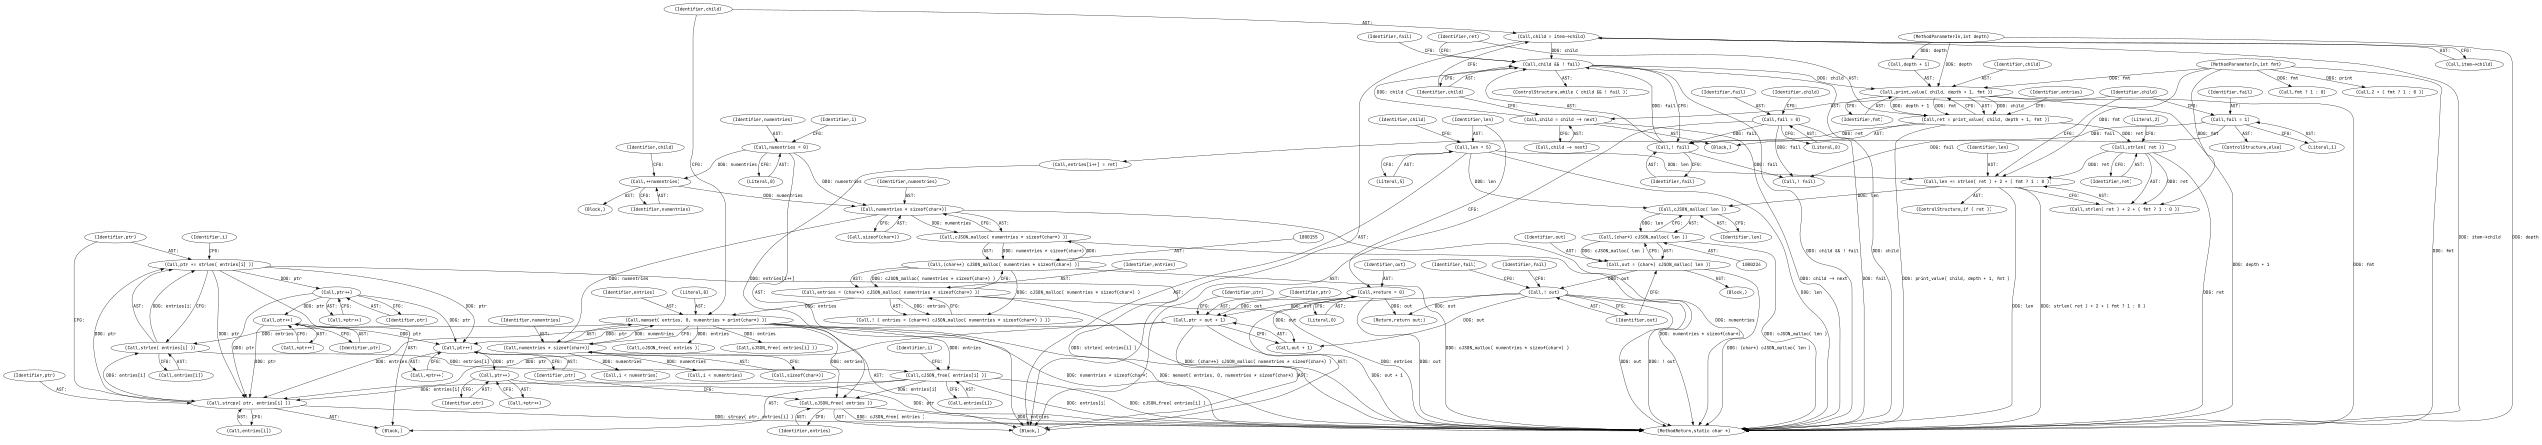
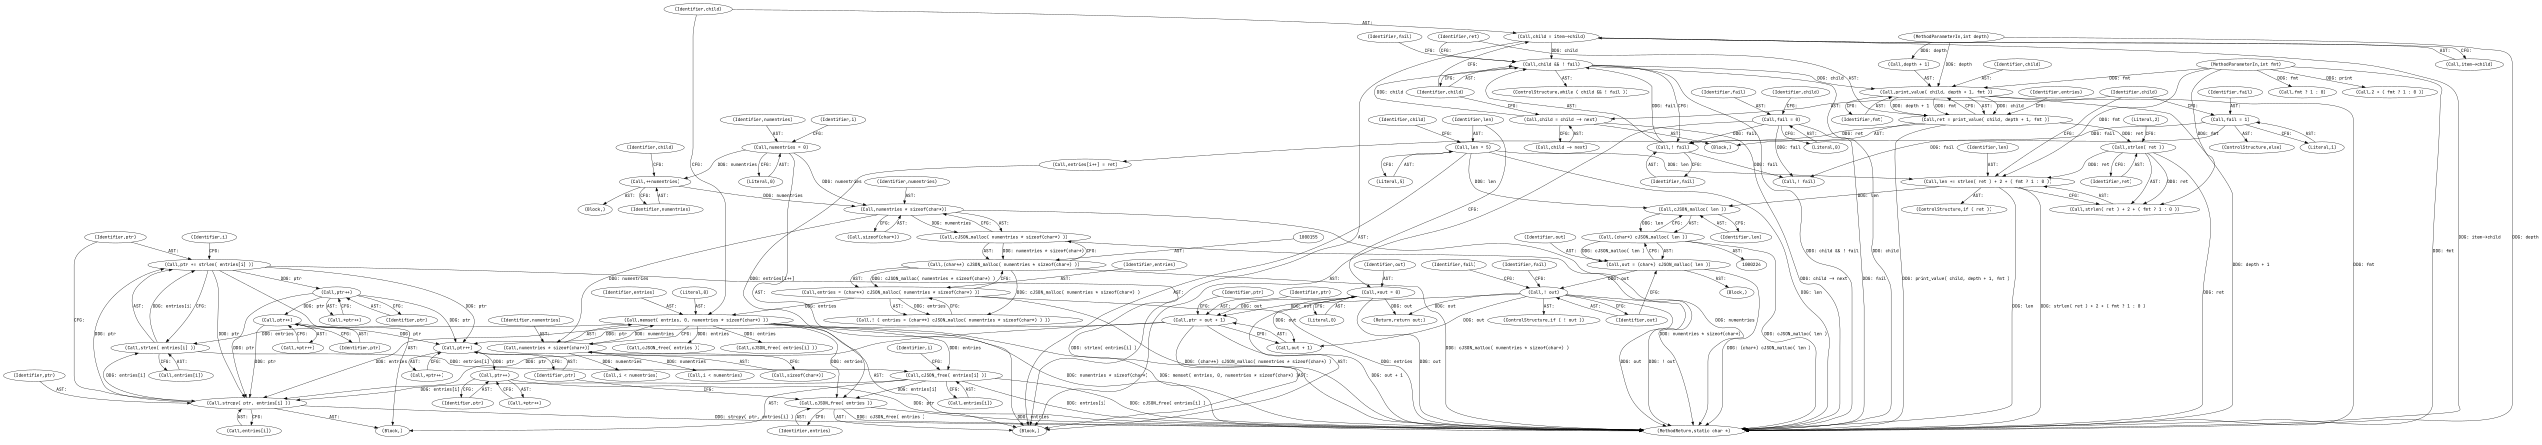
edge "(Call,(char**) cJSON_malloc( numentries * sizeof(char*) ))" -> "(Call,cJSON_malloc( numentries * sizeof(char*) ))": label "DDG: " -> "CFG: "
edge "1000224" -> "(Call,(char*) cJSON_malloc( len ))": reversed
node "(Call,*return = 0)": label "(Call,*return = 0)" -> "(Call,*out = 0)"
node "(Call,memset( entries, 0, numentries * print(char*) ))": label "(Call,memset( entries, 0, numentries * print(char*) ))" -> "(Call,memset( entries, 0, numentries * sizeof(char*) ))"
node "(ControlStructure,if ( ! out ))": added
